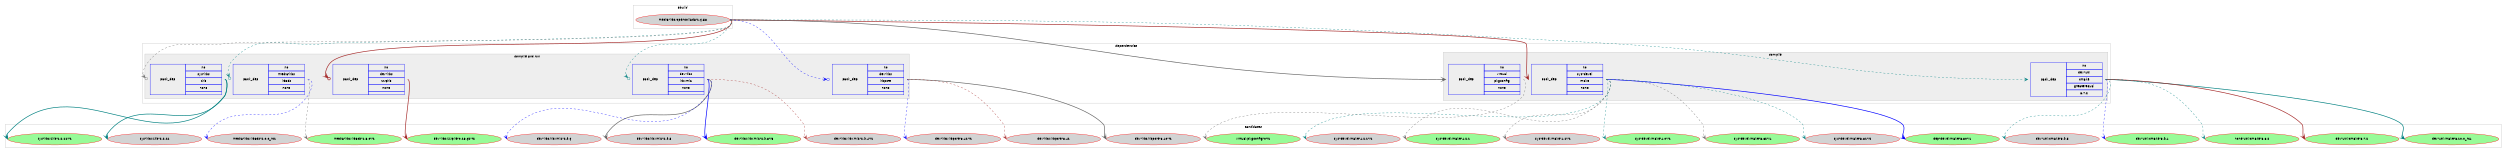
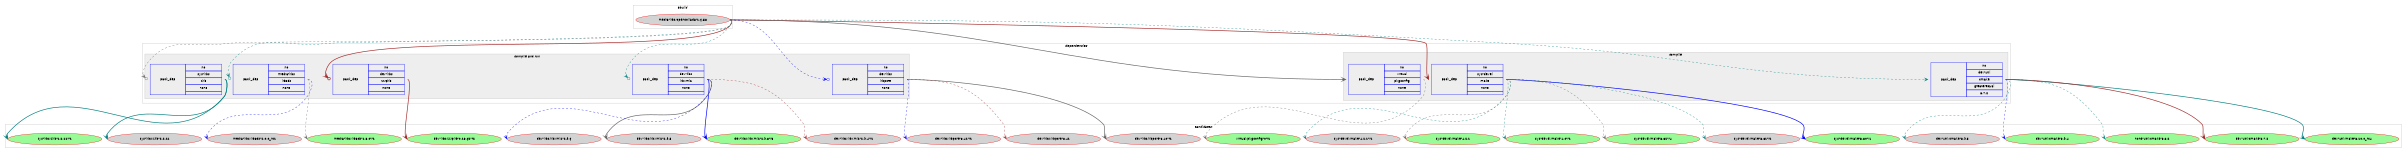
node "sys-devel/make-4.1-r1": removed
node "dep-devel/make-3.80-r4": label "dep-devel/make-3.80-r4" -> "sys-devel/make-3.80-r4"
